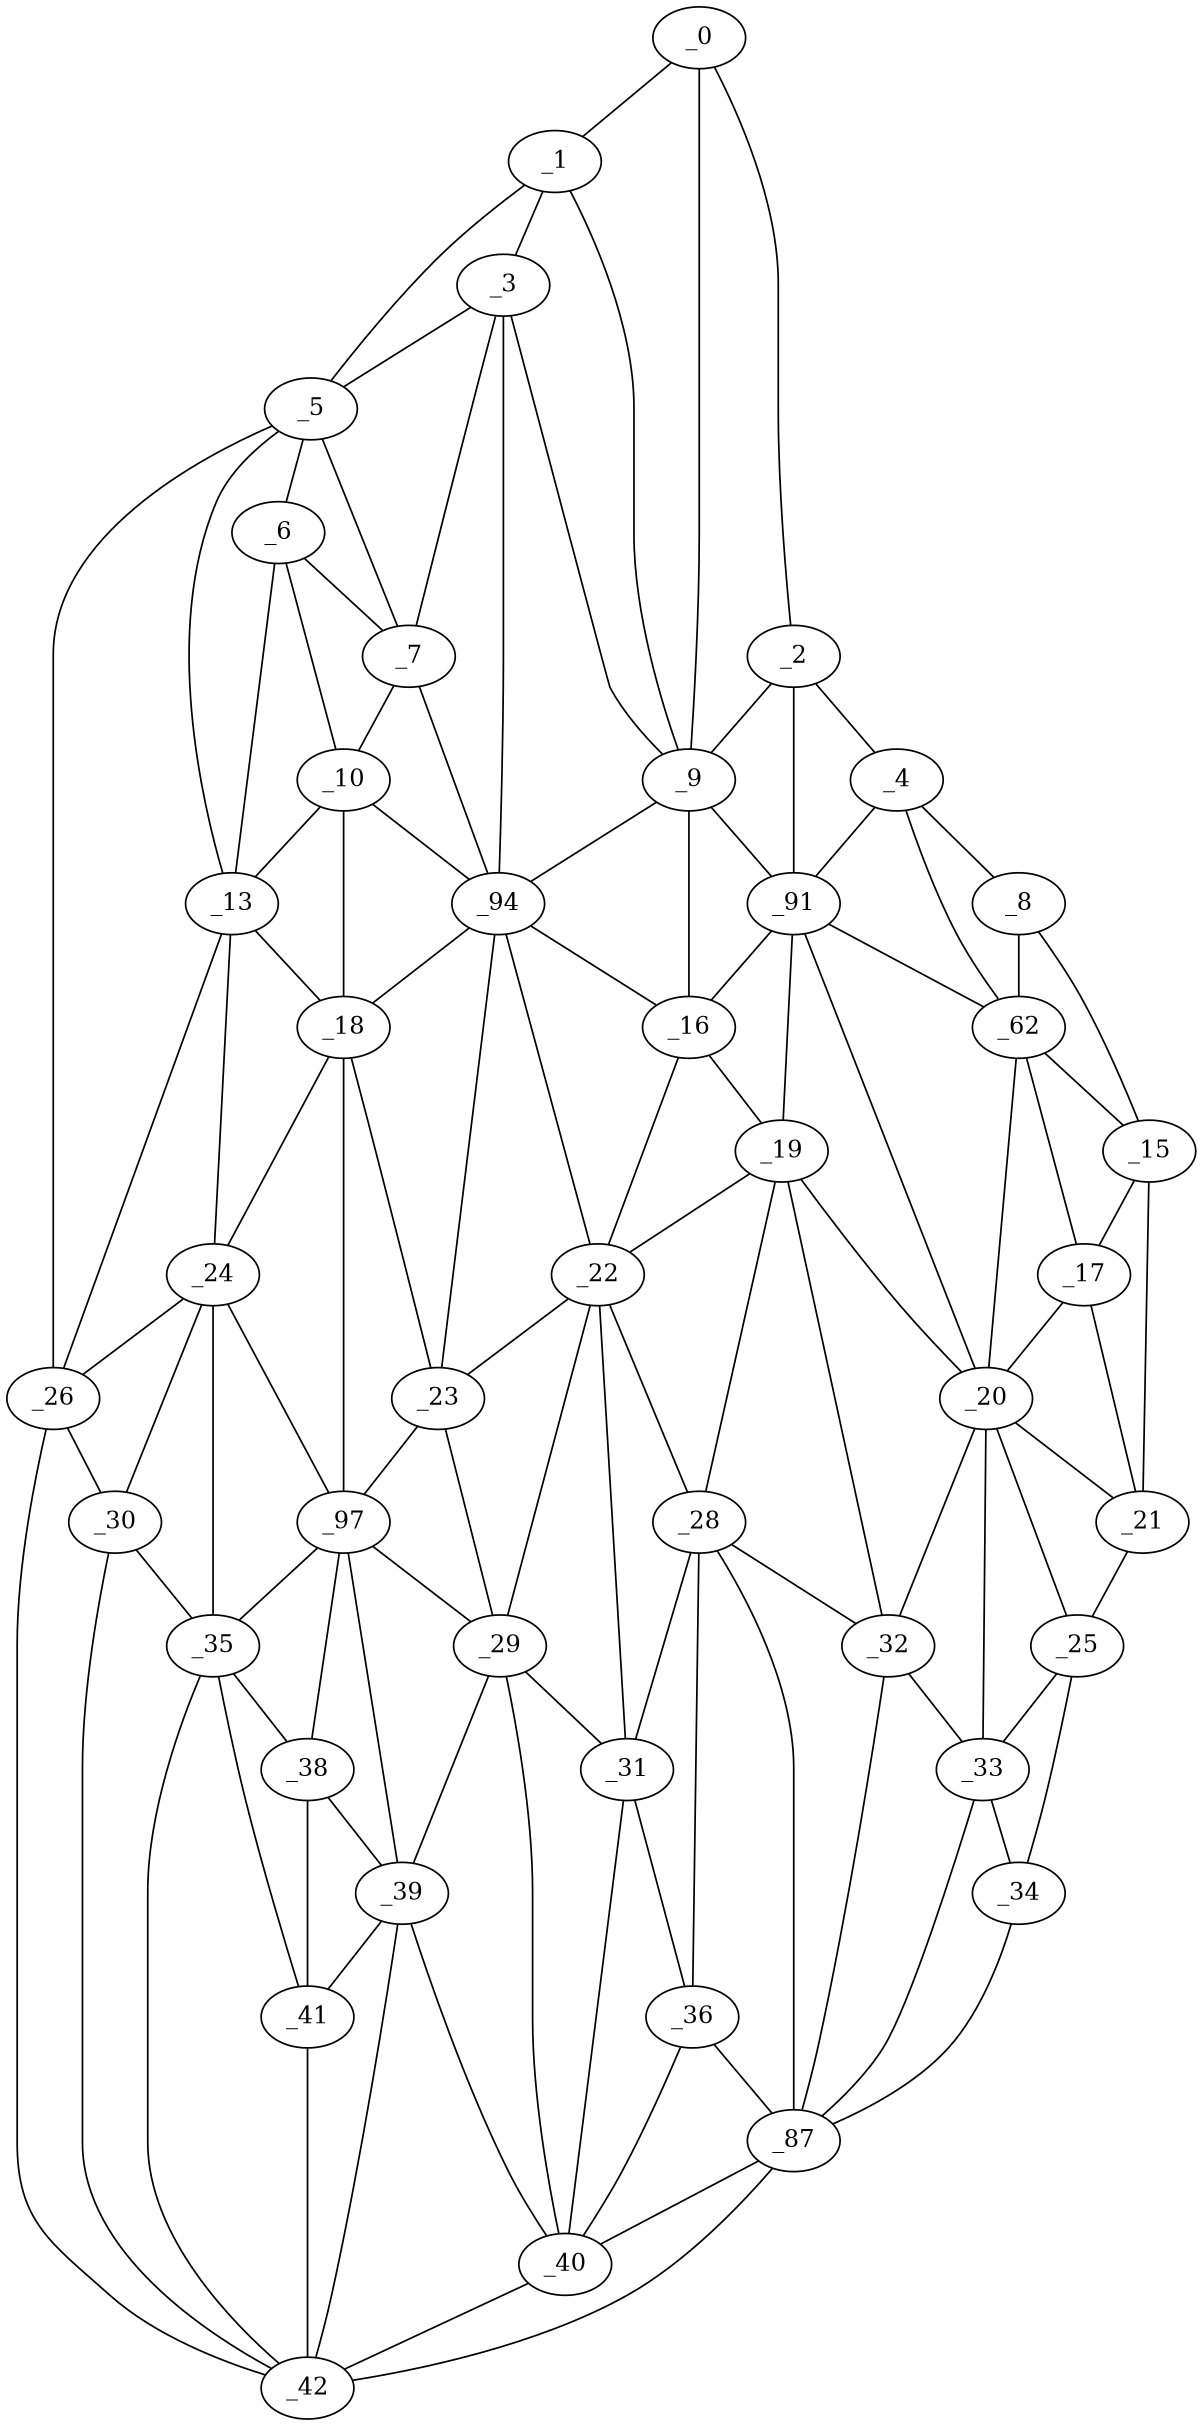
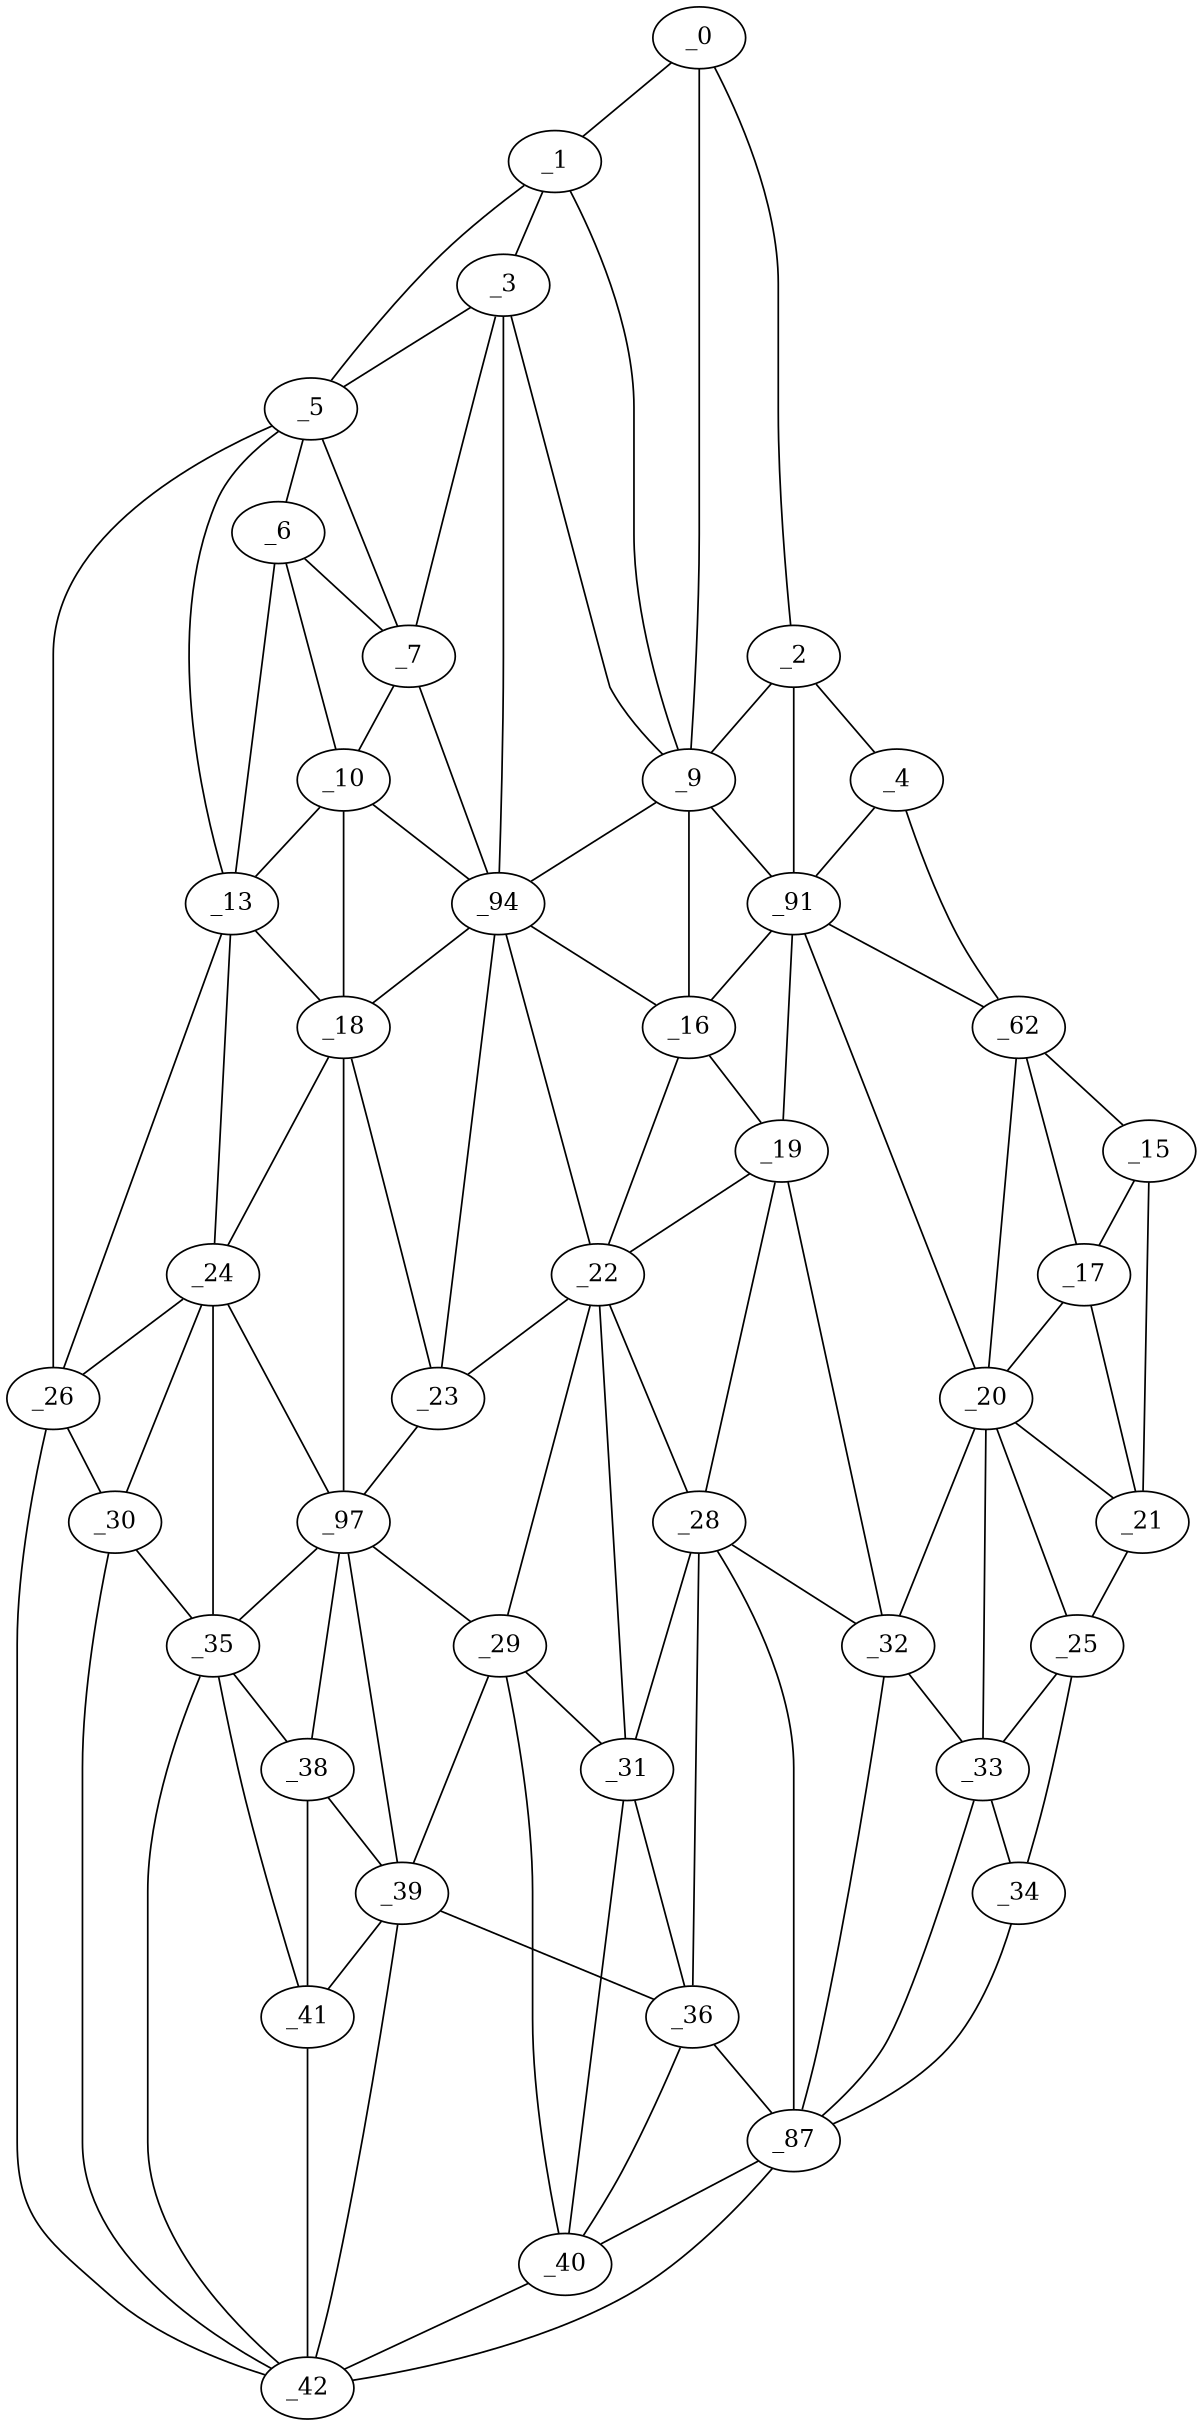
node "_8": removed
edge "_19" -- "_20": removed
edge "_23" -- "_29": removed
edge "_39" -- "_40": now "_39" -- "_36"
